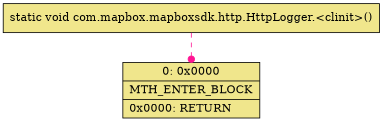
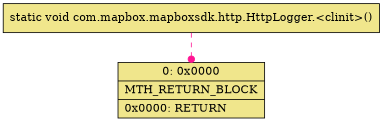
node "0: 0x0000": text "MTH_ENTER_BLOCK" -> "MTH_RETURN_BLOCK"
